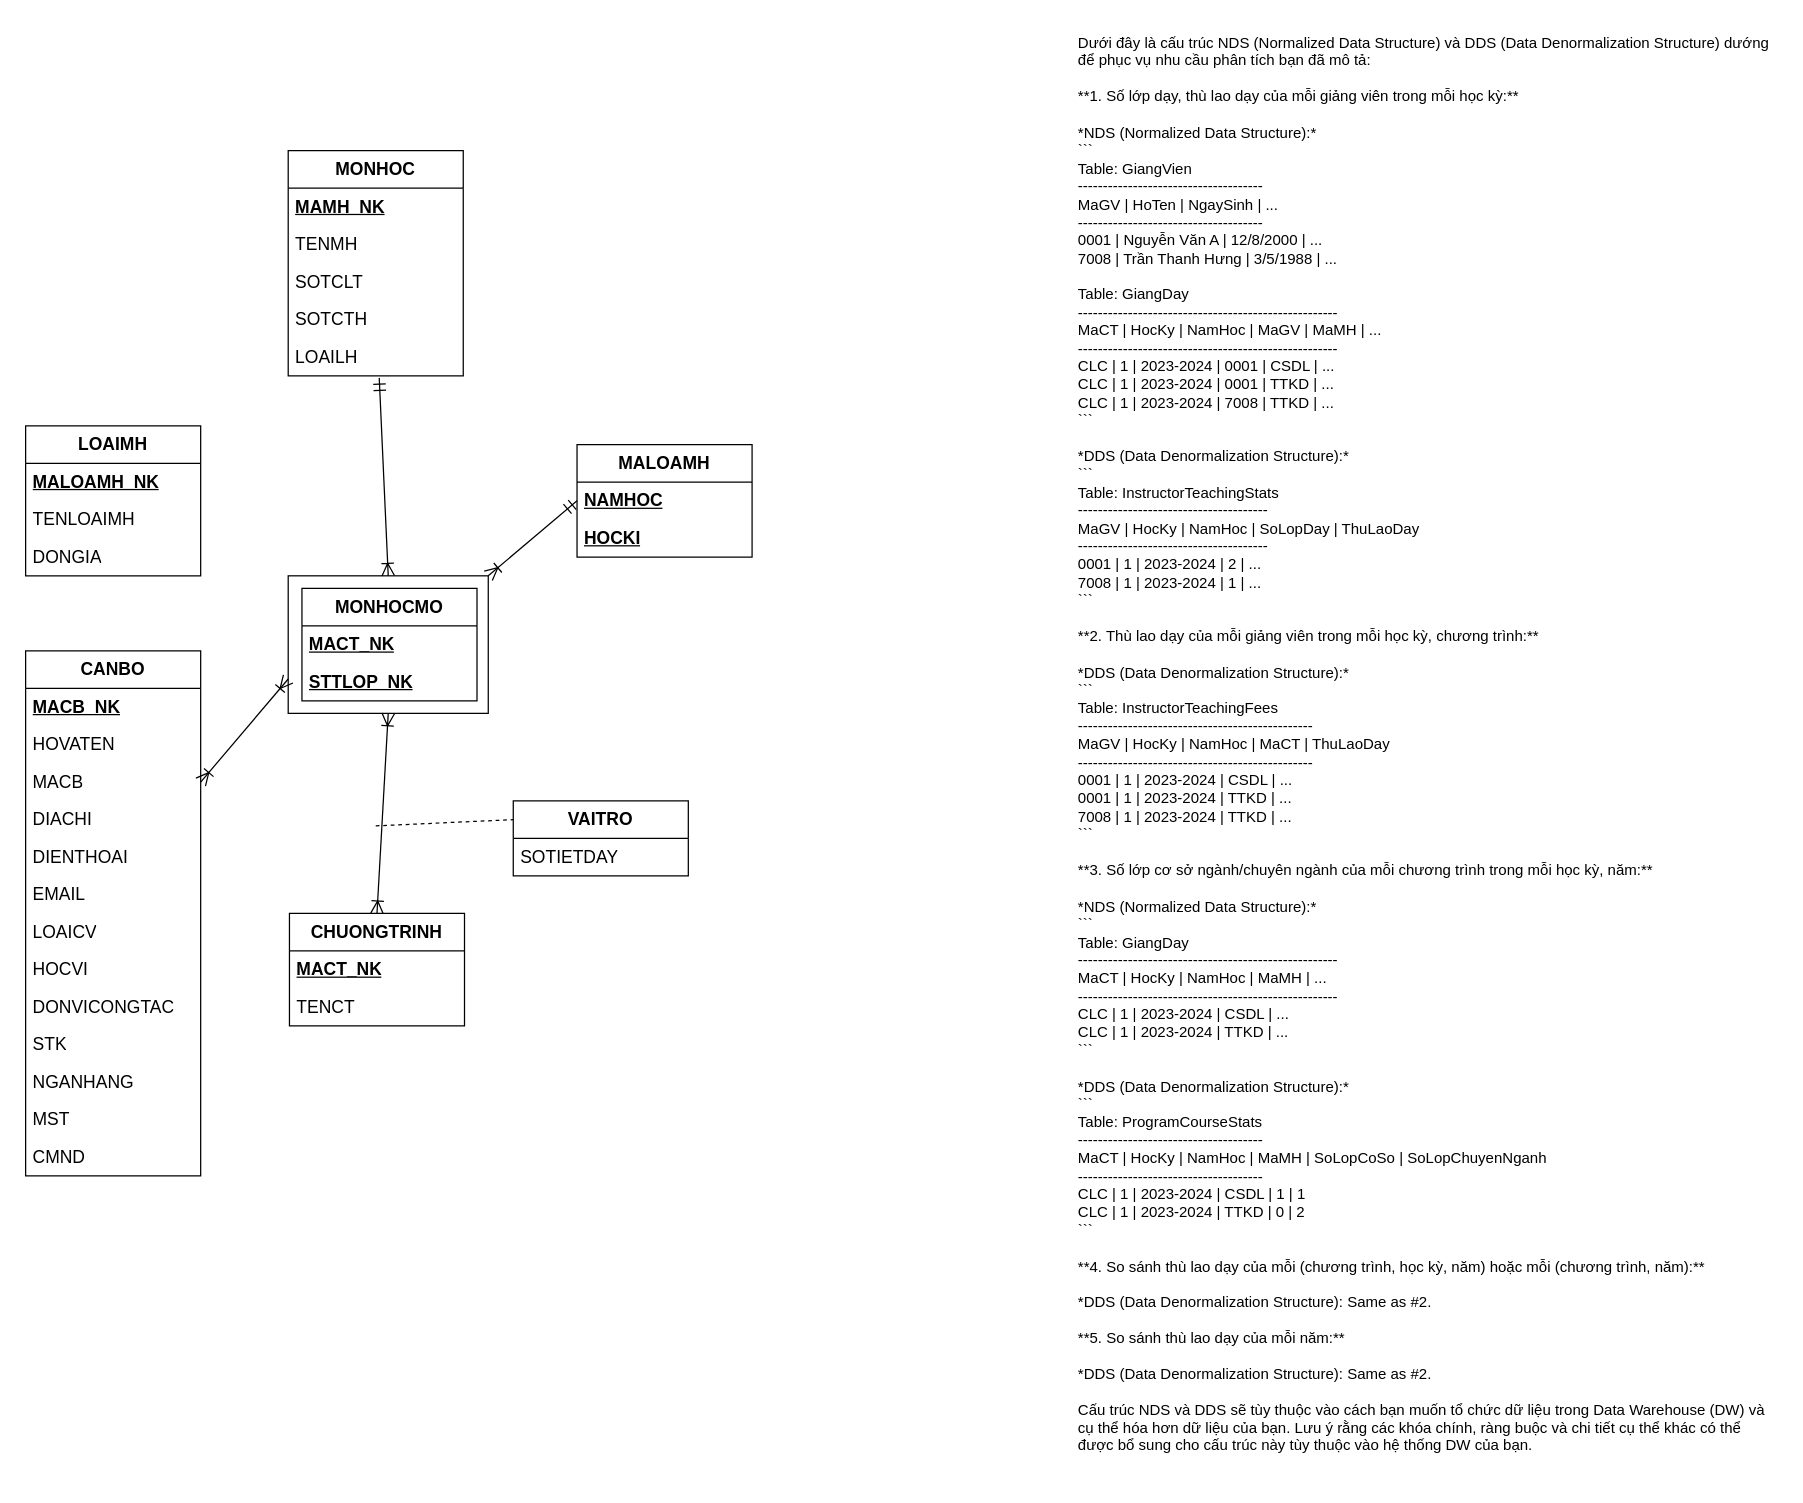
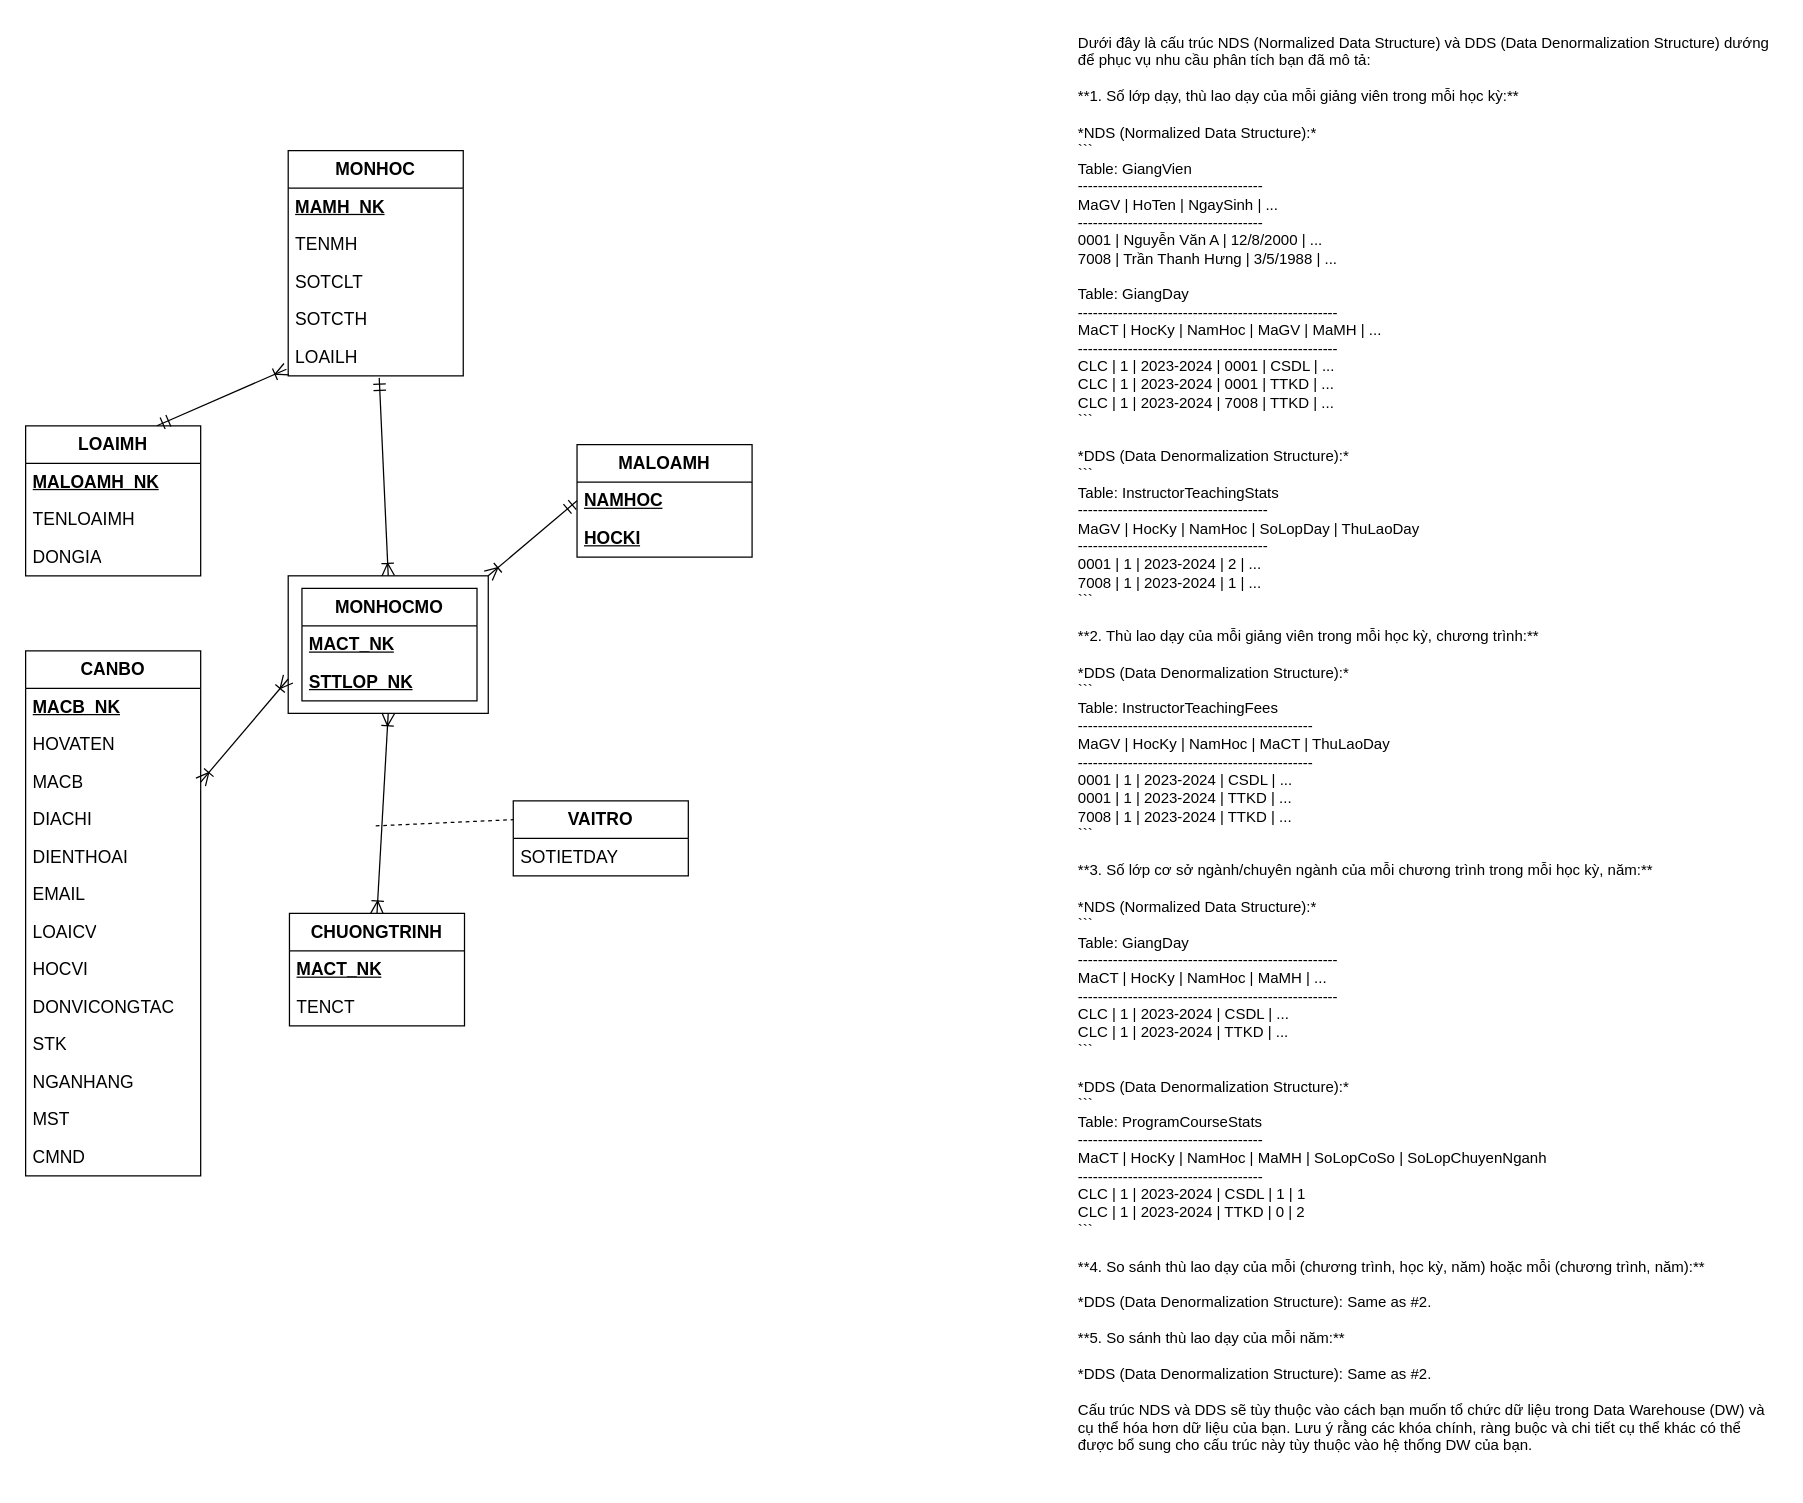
edge "LOAILH" -- "LOAIMH": added
